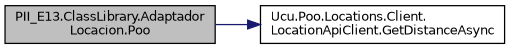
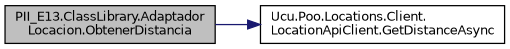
node "PII_E13.ClassLibrary.Adaptador Locacion.Poo": label "PII_E13.ClassLibrary.Adaptador Locacion.Poo" -> "PII_E13.ClassLibrary.Adaptador Locacion.ObtenerDistancia"
